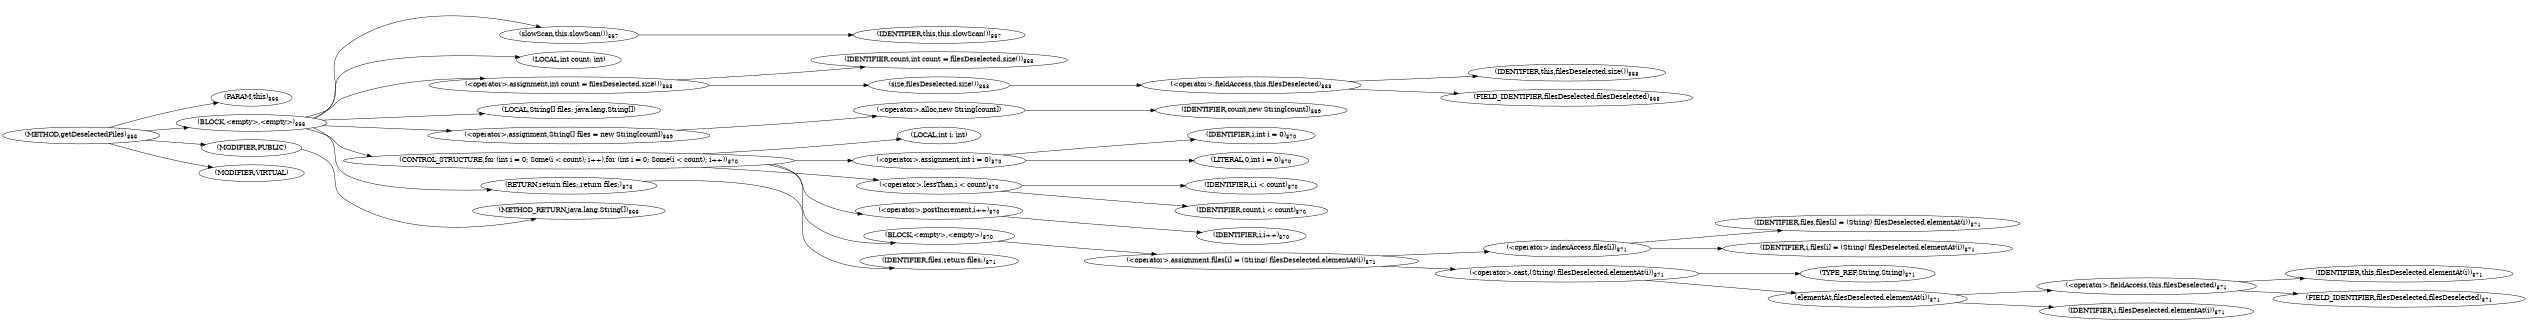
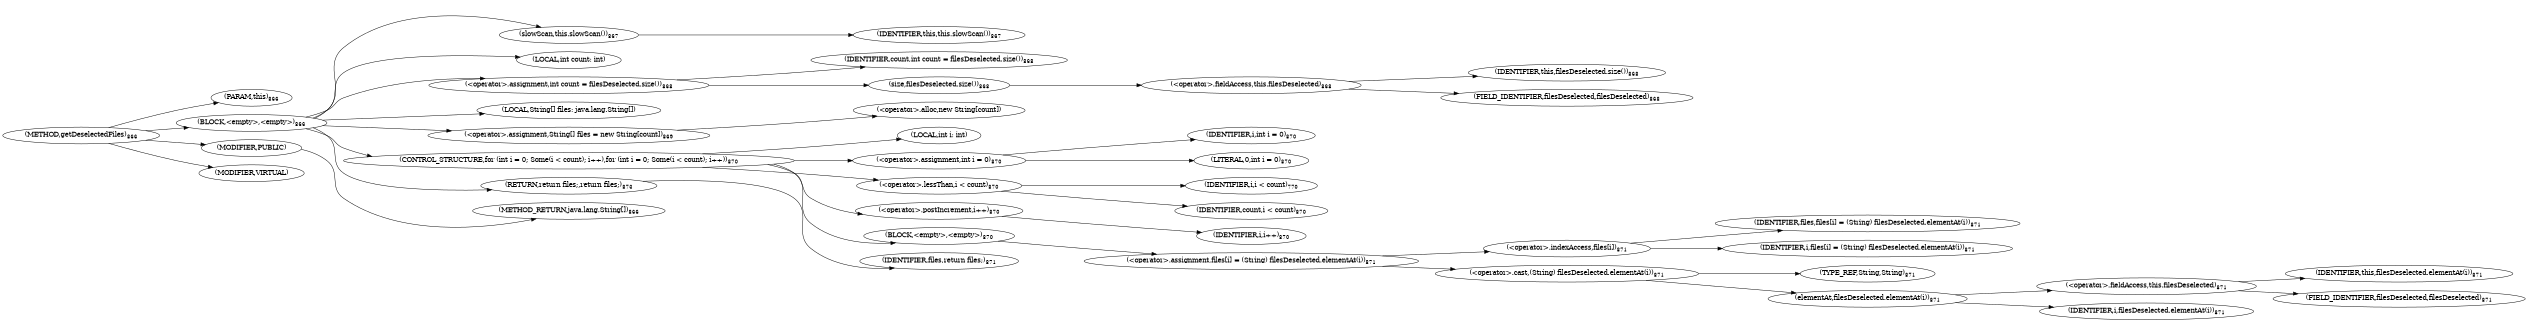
node "(IDENTIFIER,count,new String[count])": removed
node "(IDENTIFIER,i,i < count)": text "870" -> "770"
